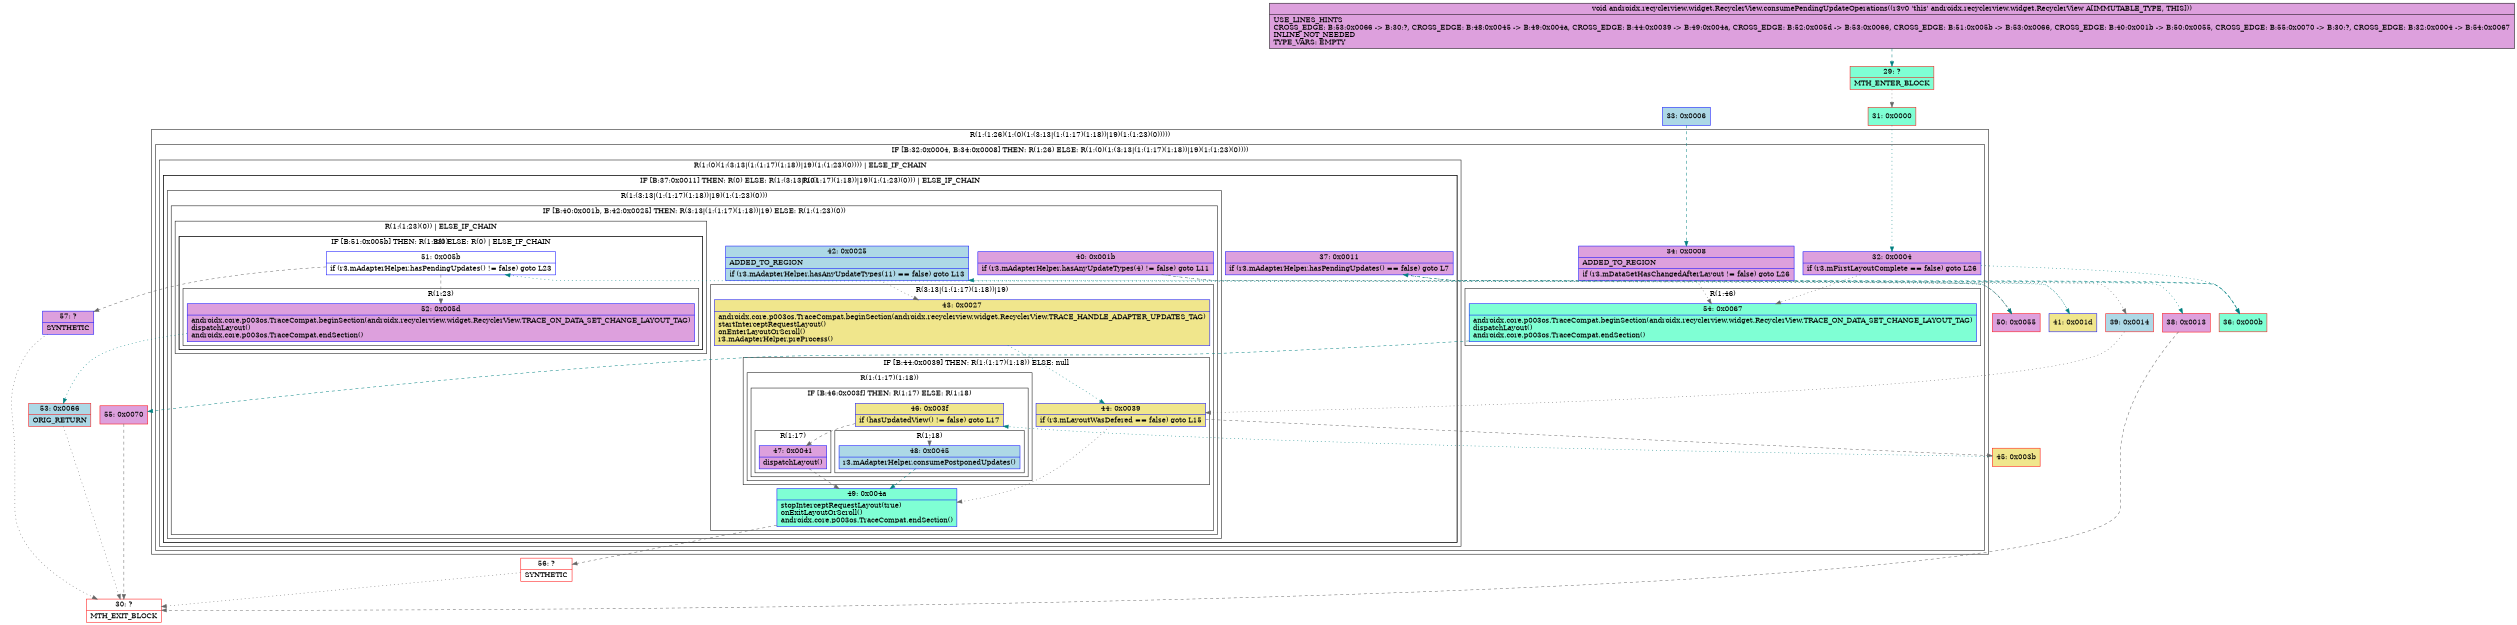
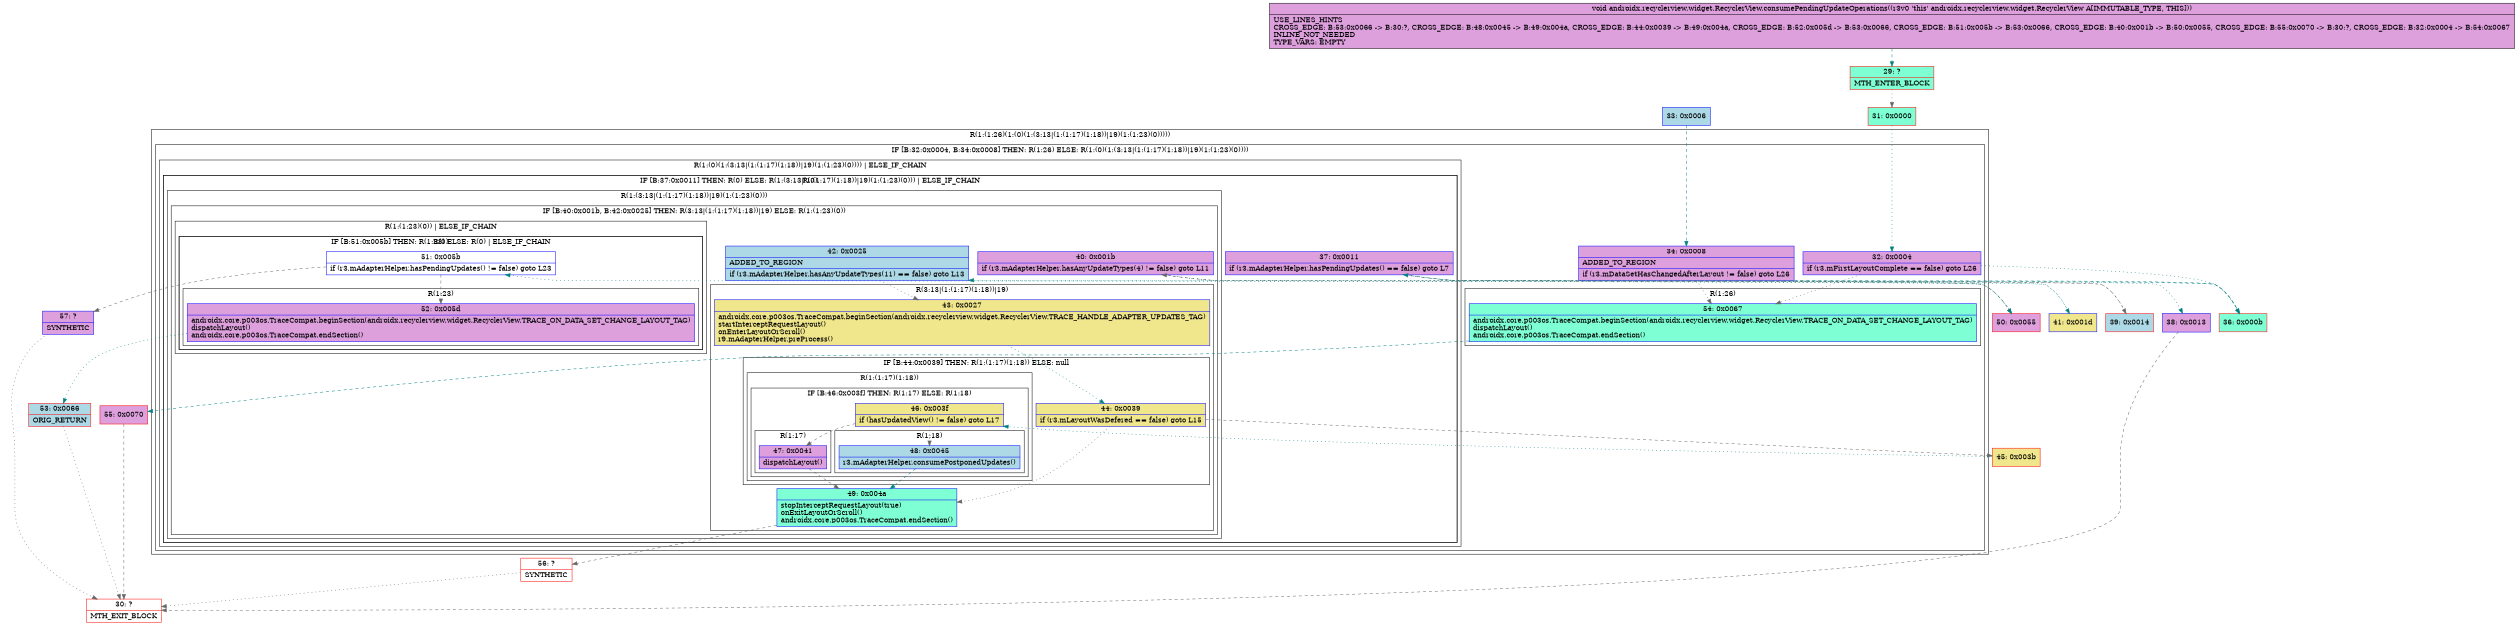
edge "37: 0x0011" -> "39: 0x0014": style dotted -> dashed
cluster "R(1:46)": label "R(1:46)" -> "R(1:26)"
node "38: 0x0013": color red -> blue
node "43: 0x0027": text "r3.mAdapterHelper.preProcess()" -> "r9.mAdapterHelper.preProcess()"
edge "39: 0x0014" -> "44: 0x0039": now "39: 0x0014" -> "40: 0x001b"
